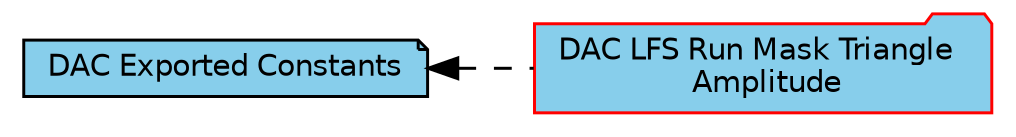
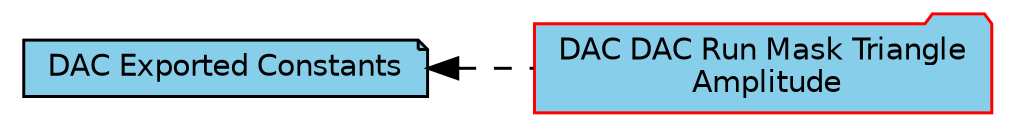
node "DAC LFS Run Mask Triangle Amplitude": label "DAC LFS Run Mask Triangle Amplitude" -> "DAC DAC Run Mask Triangle Amplitude"
